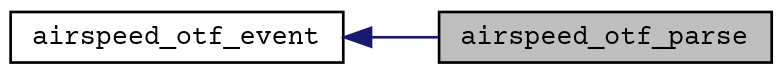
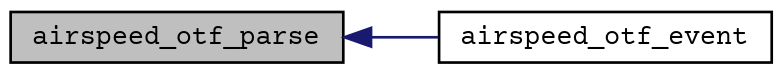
edge "airspeed_otf_parse" -> "airspeed_otf_event": reversed
